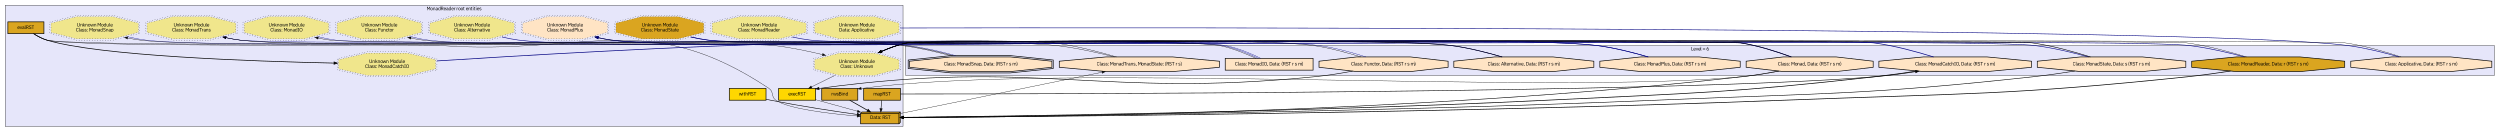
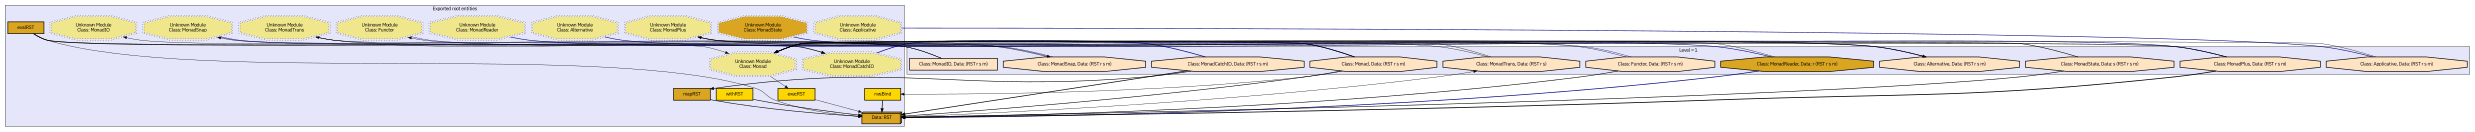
cluster "MonadReader root entities": label "MonadReader root entities" -> "Exported root entities"
node "Unknown Module Class: MonadPlus": fillcolor bisque -> khaki
node "Unknown Module Data: Applicative": label "Unknown Module Data: Applicative" -> "Unknown Module Class: Applicative"
edge "Class: MonadIO, Data: (RST r s m)" -> "Unknown Module Class: MonadTrans": color navy -> black
edge "Unknown Module Class: MonadIO" -- "Class: MonadIO, Data: (RST r s m)": now "Unknown Module Class: MonadSnap" -- "Class: MonadIO, Data: (RST r s m)"
edge "Class: MonadSnap, Data: (RST r s m)" -> "Unknown Module Class: MonadTrans": reversed
edge "Class: Alternative, Data: (RST r s m)" -> "Unknown Module Class: MonadPlus": reversed
edge "Class: MonadPlus, Data: (RST r s m)" -> "Unknown Module Class: MonadPlus": color navy -> black
edge "Unknown Module Class: MonadState" -- "Class: MonadState, Data: s (RST r s m)": removed
cluster "Level = 6": label "Level = 6" -> "Level = 1"
node "Unknown Module Class: Unknown": label "Unknown Module Class: Unknown" -> "Unknown Module Class: Monad"
node "Class: MonadSnap, Data: (RST r s m)": shape doubleoctagon -> octagon
node "Class: MonadTrans, MonadState: (RST r s)": label "Class: MonadTrans, MonadState: (RST r s)" -> "Class: MonadTrans, Data: (RST r s)"
edge "Class: Functor, Data: (RST r s m)" -> "execRST": now "Class: Functor, Data: (RST r s m)" -> "Data: RST"
edge "mapRST" -> "Class: MonadCatchIO, Data: (RST r s m)": reversed
node "rwsBind": fillcolor goldenrod -> gold
edge "Class: MonadPlus, Data: (RST r s m)" -> "Data: RST": added
edge "Class: MonadReader, Data: r (RST r s m)" -> "Data: RST": color black -> navy
